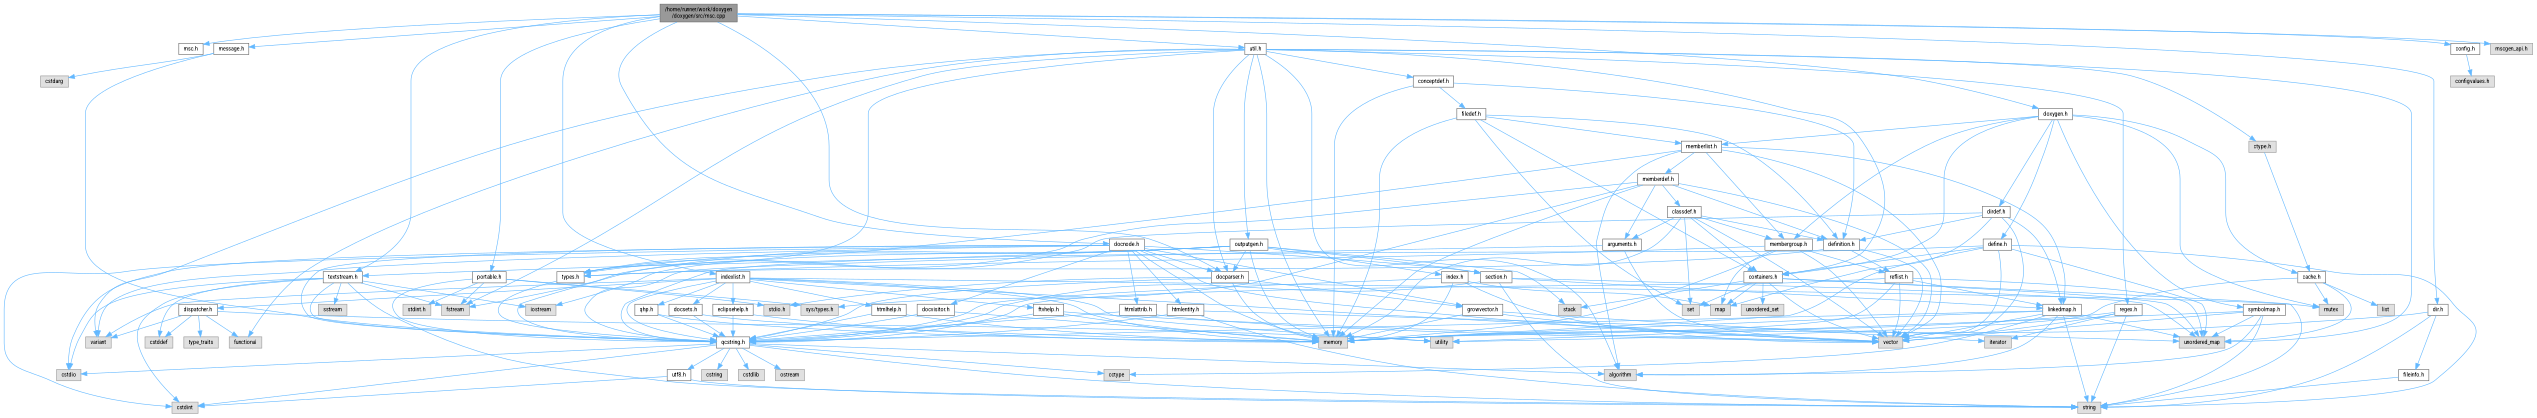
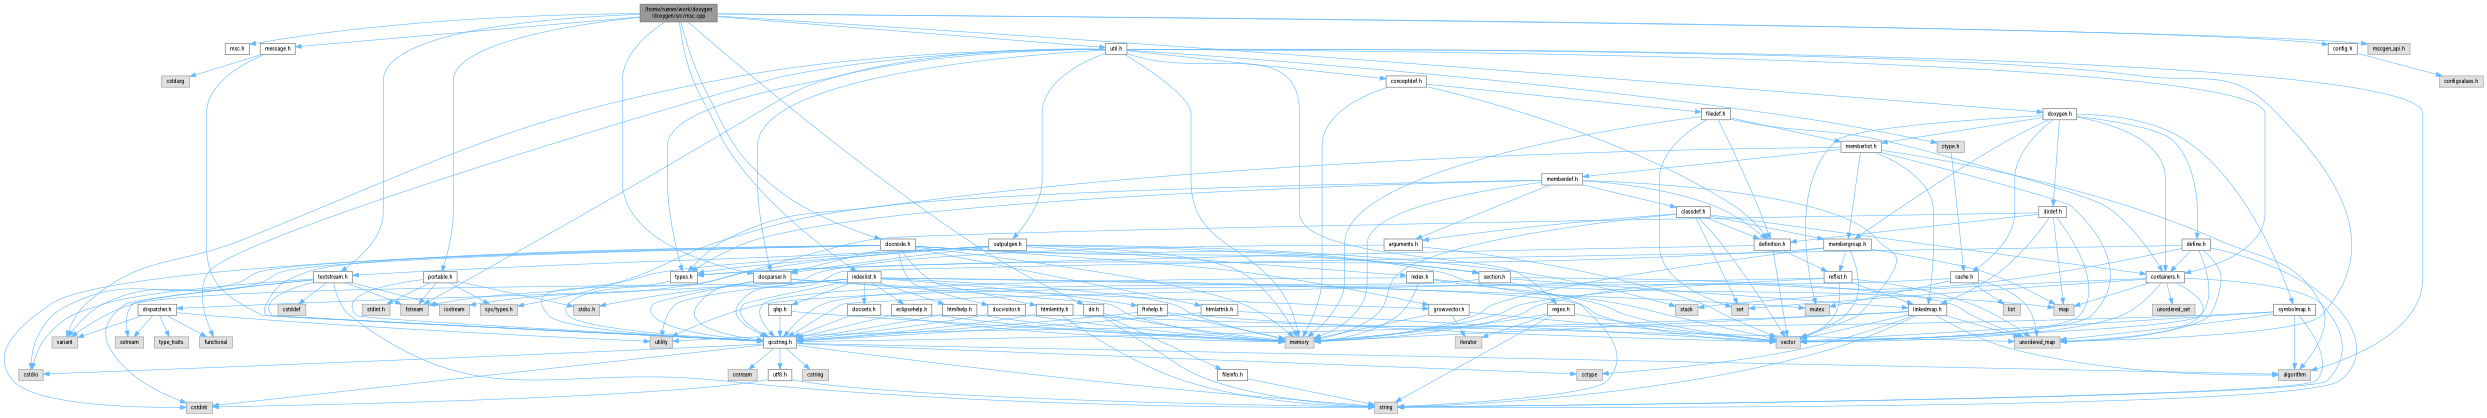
edge "dispatcher.h" -> "cstddef": now "dispatcher.h" -> "sstream"
node "cstdlib": removed
